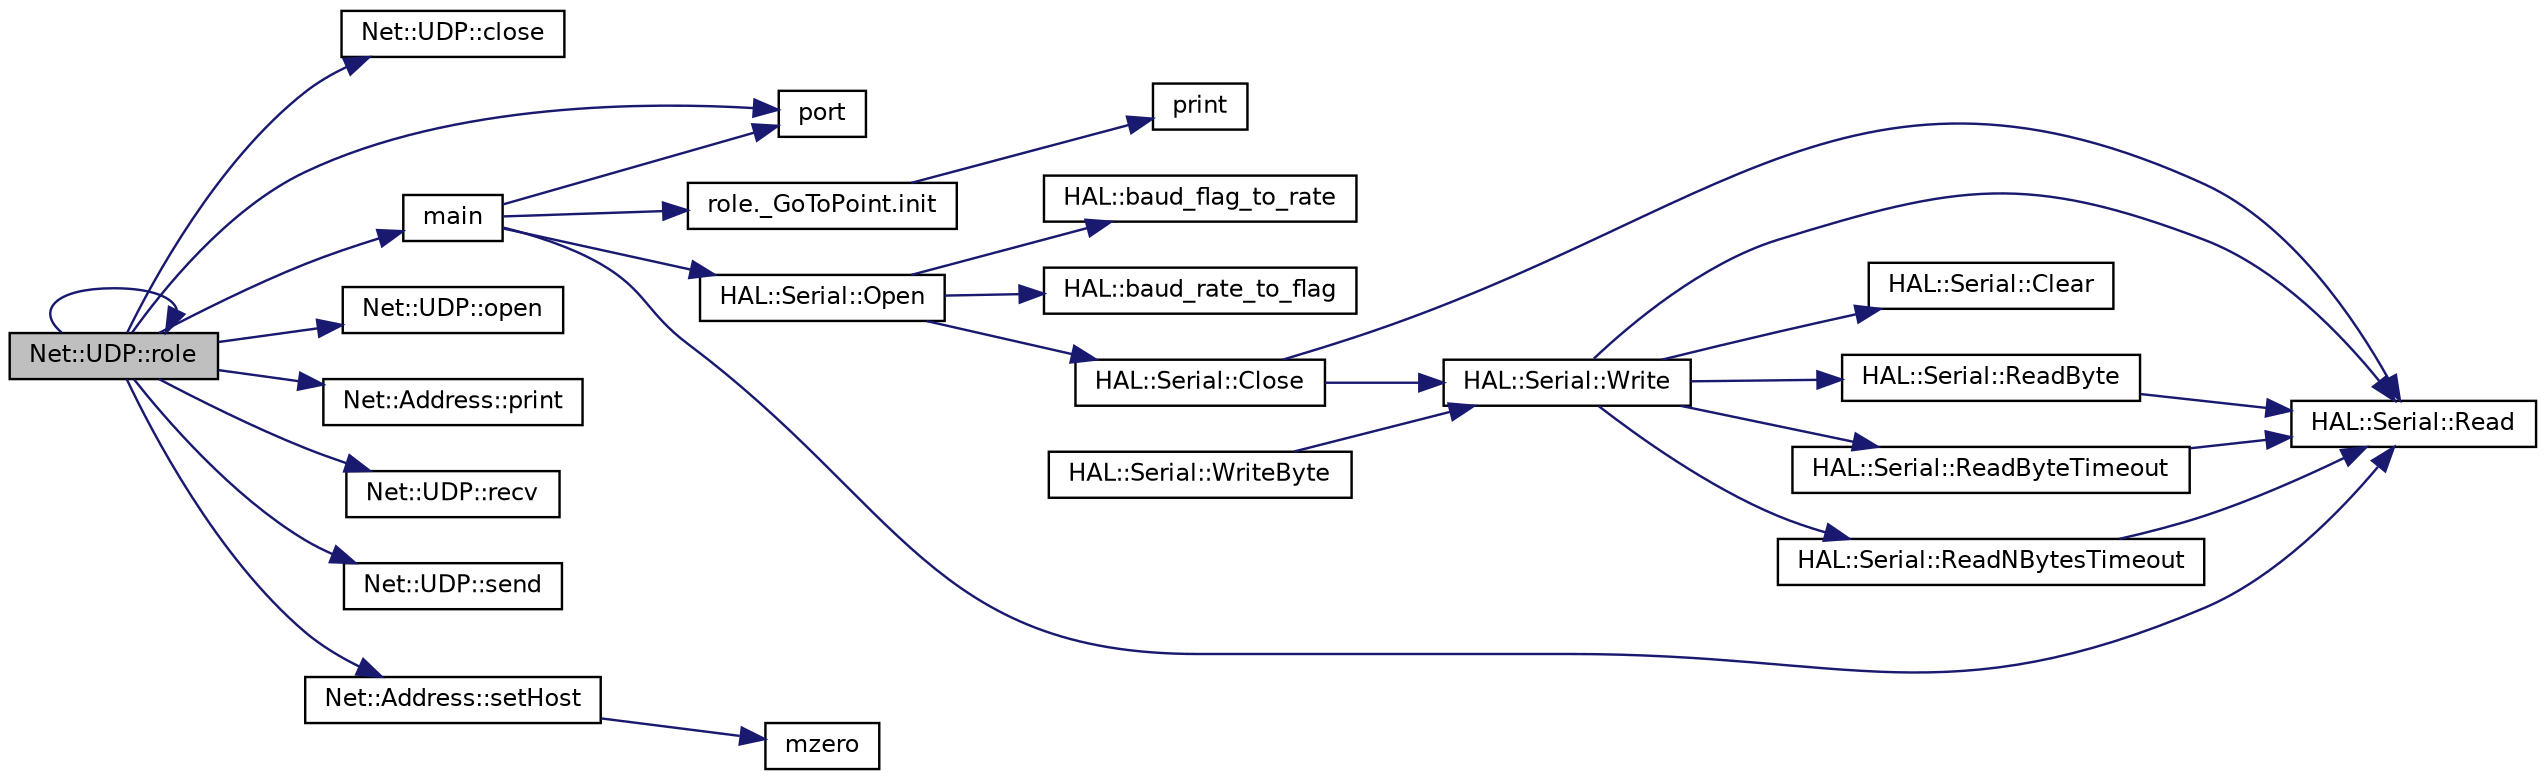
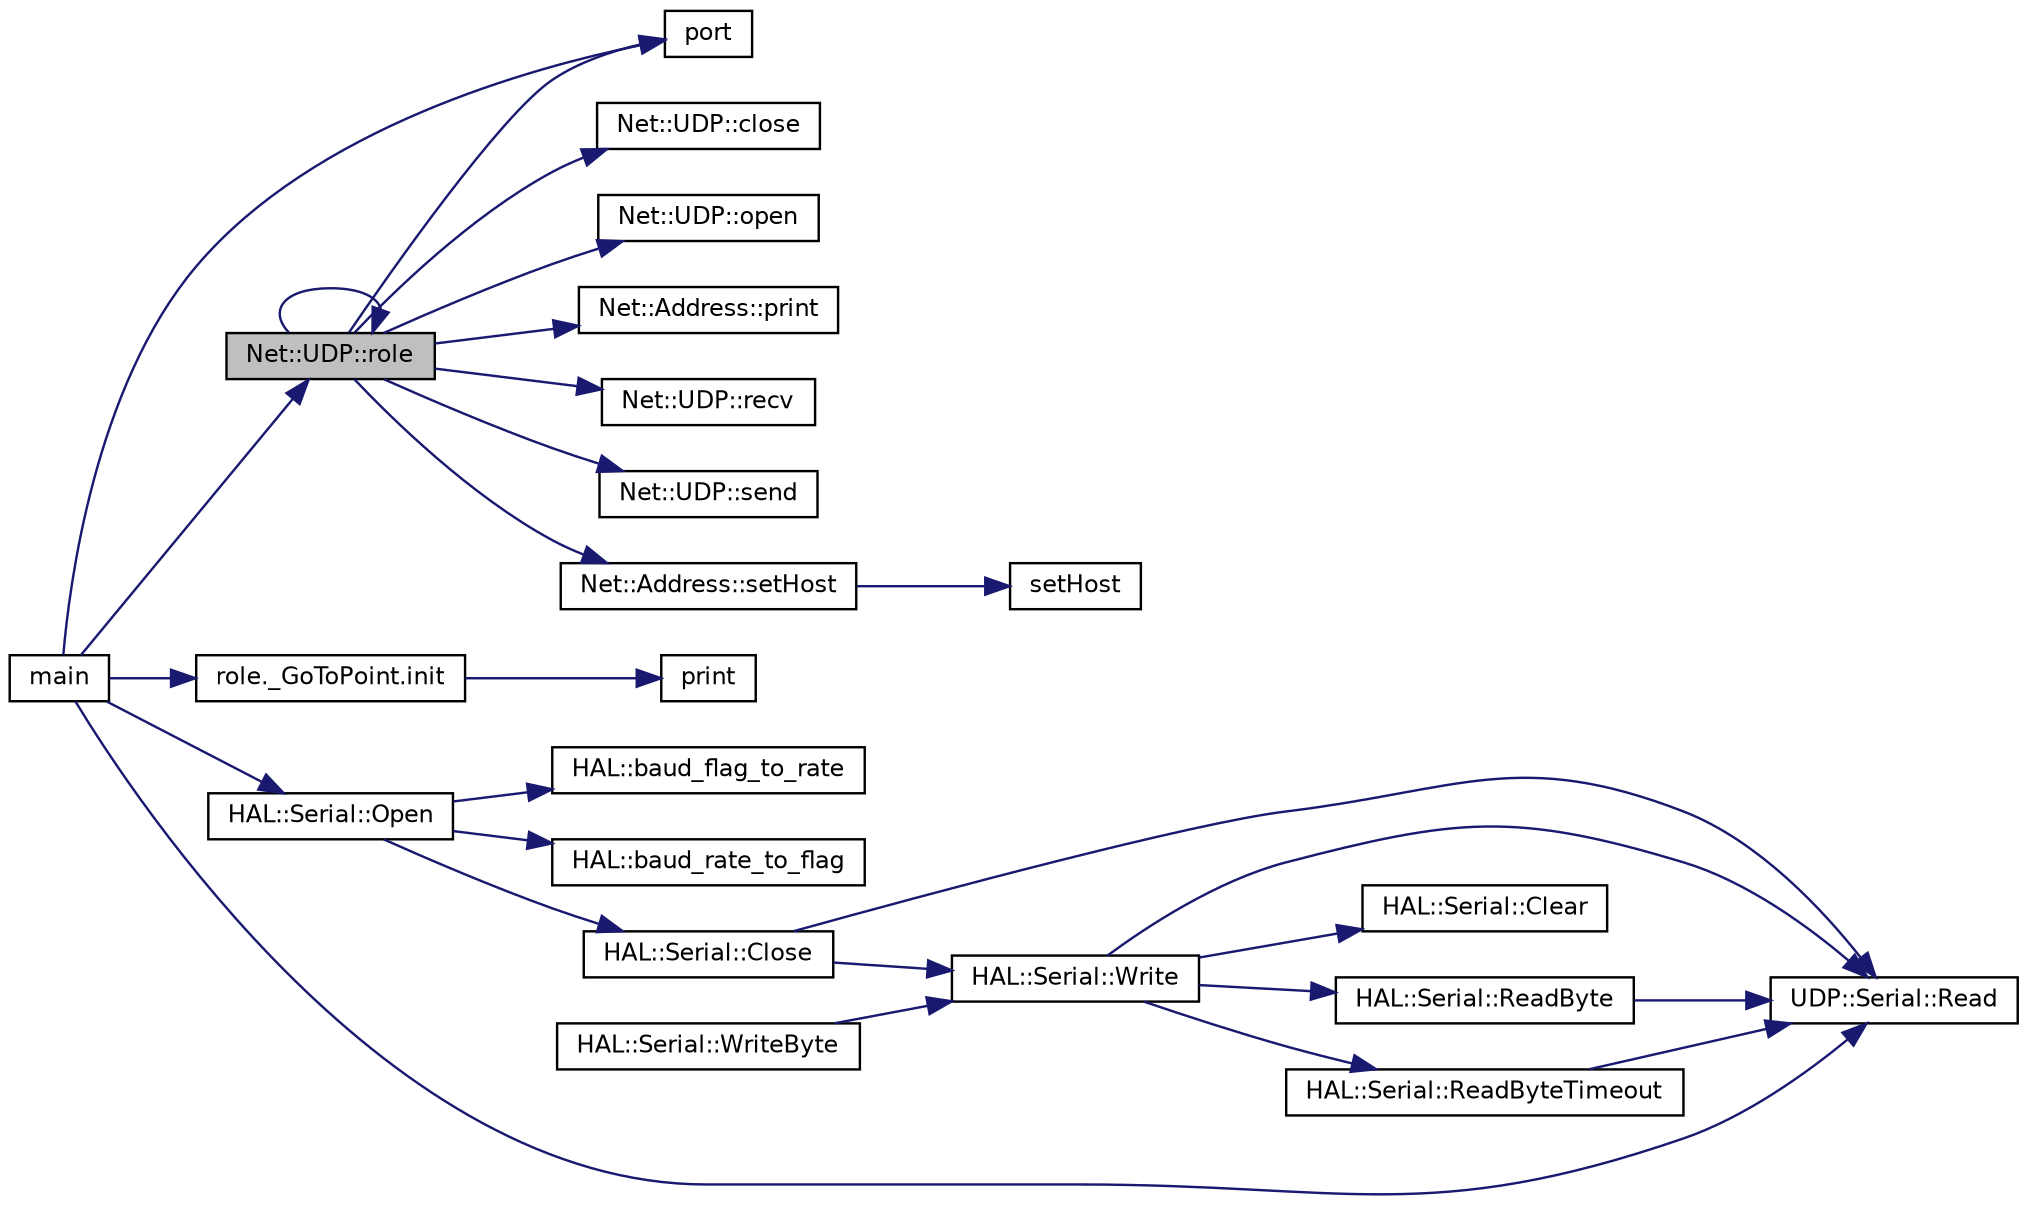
edge "Net::UDP::role" -> "main": reversed
node "HAL::Serial::Read": label "HAL::Serial::Read" -> "UDP::Serial::Read"
node "HAL::Serial::ReadNBytesTimeout": removed
node "mzero": label "mzero" -> "setHost"
